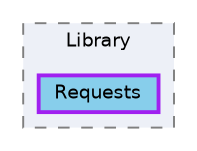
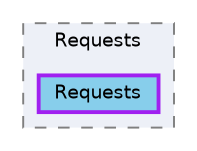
cluster "Library": label "Library" -> "Requests"
